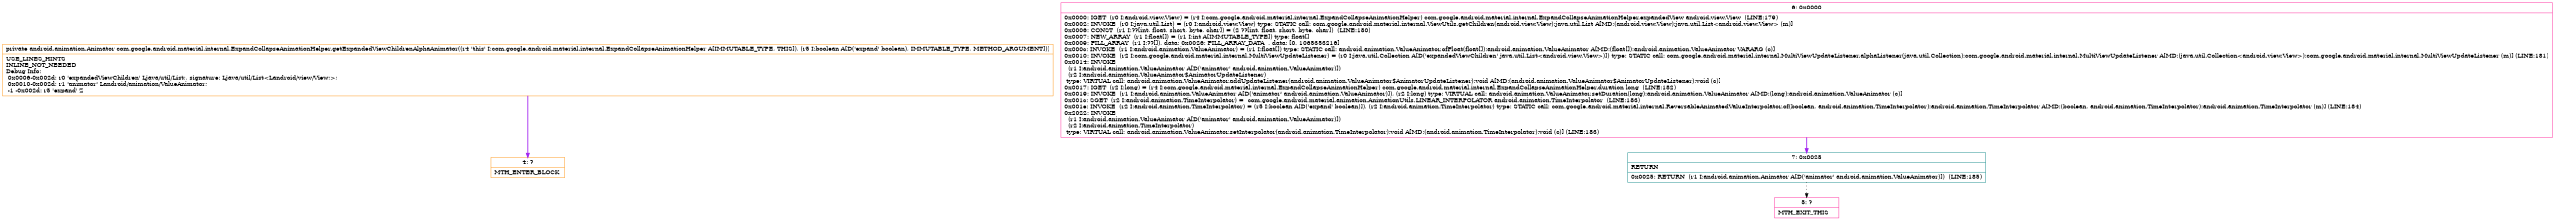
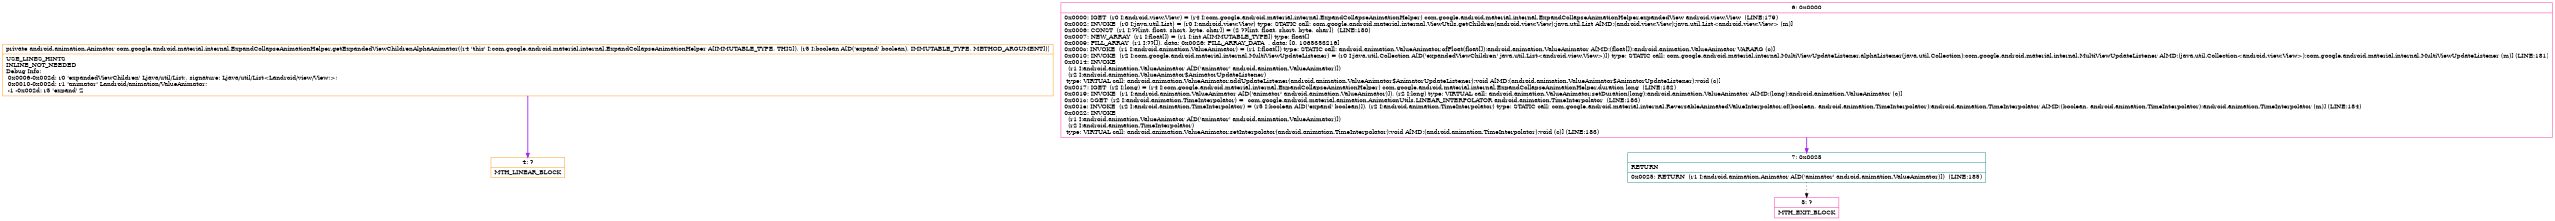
node "6: 0x0000": text "0x2022: INVOKE" -> "0x0022: INVOKE"
node "4: ?": text "MTH_ENTER_BLOCK" -> "MTH_LINEAR_BLOCK"
node "5: ?": text "MTH_EXIT_THIS" -> "MTH_EXIT_BLOCK"
